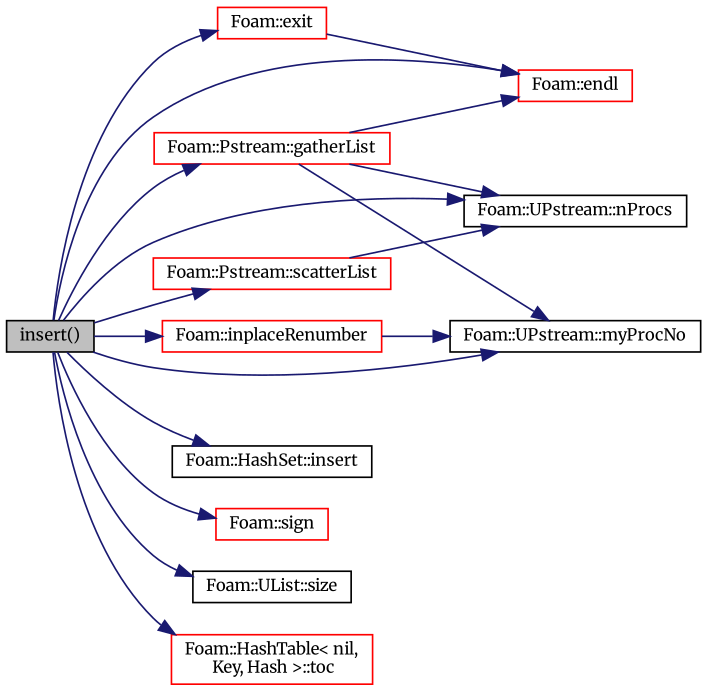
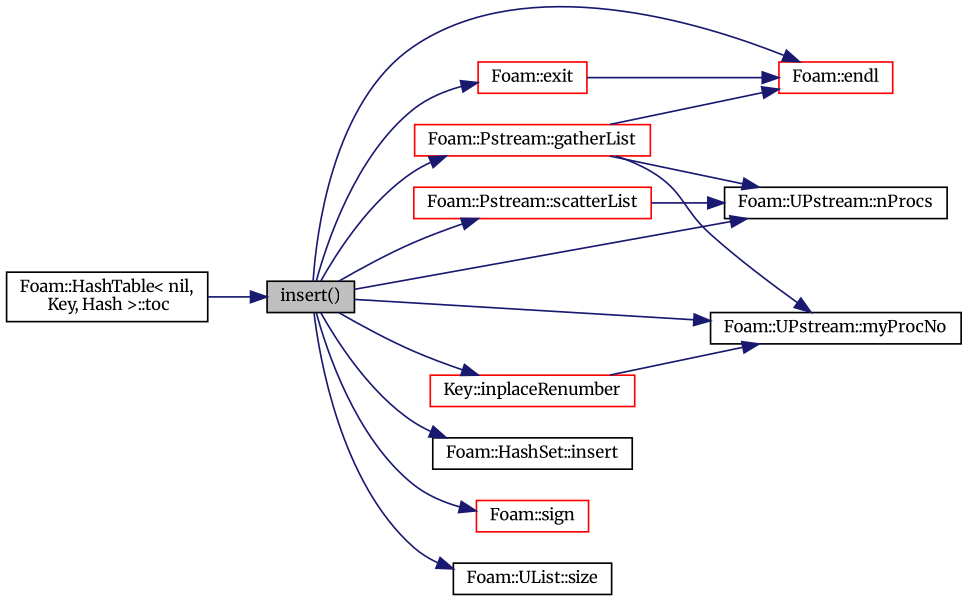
node "Foam::inplaceRenumber": label "Foam::inplaceRenumber" -> "Key::inplaceRenumber"
edge "insert()" -> "Foam::HashTable< nil, Key, Hash >::toc": reversed
node "Foam::HashTable< nil, Key, Hash >::toc": color red -> black
